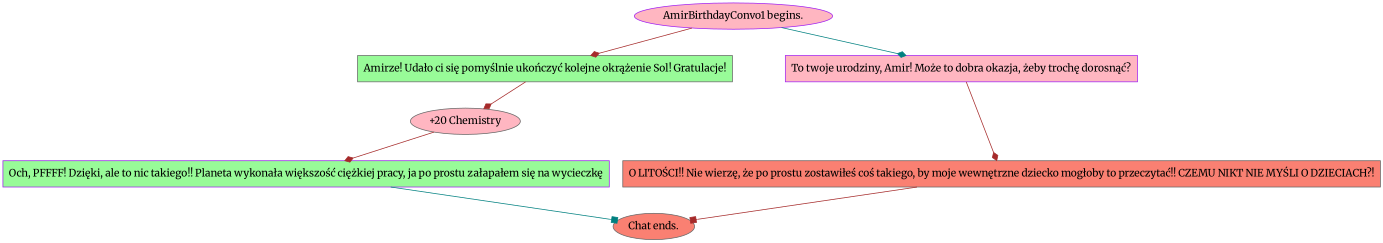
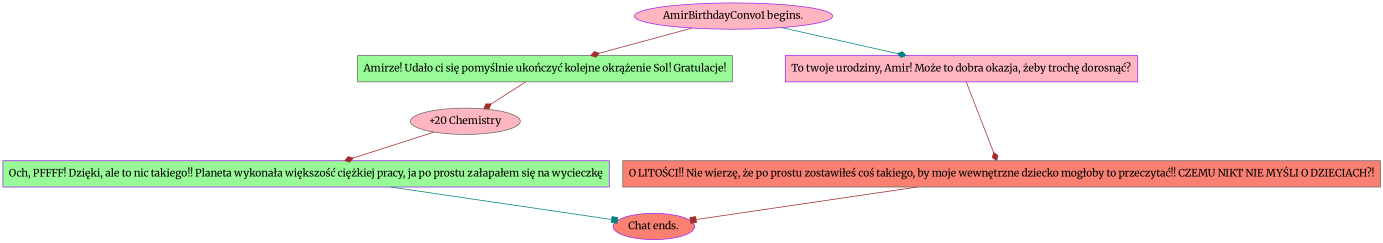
node "Chat ends.": color gray40 -> purple
